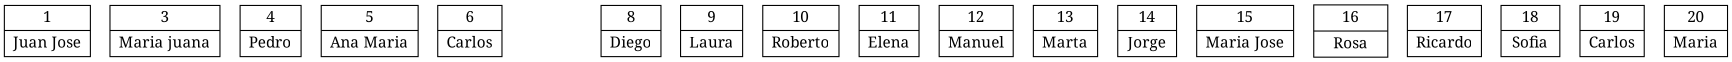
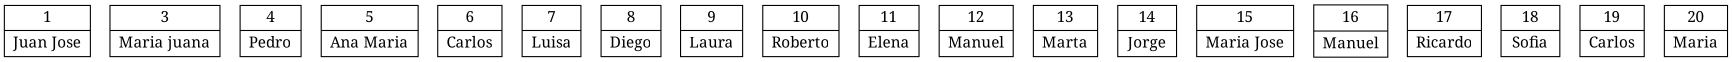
node "7": added
node "16": text "Rosa" -> "Manuel"
